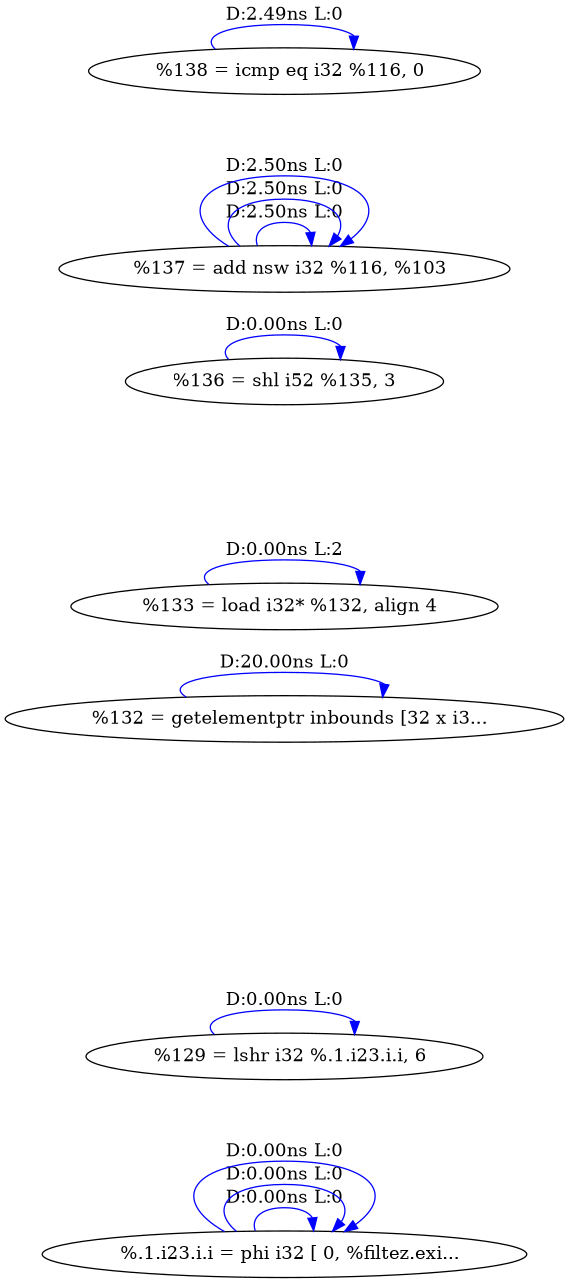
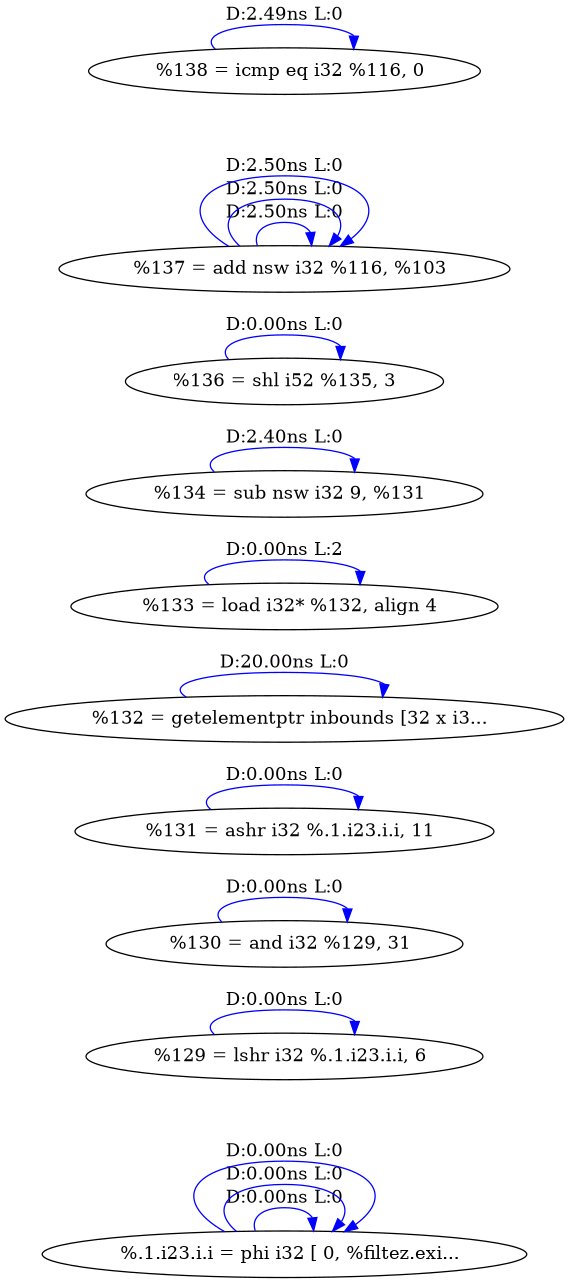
node "%134 = sub nsw i32 9, %131": added
node "%131 = ashr i32 %.1.i23.i.i, 11": added
node "%130 = and i32 %129, 31": added
